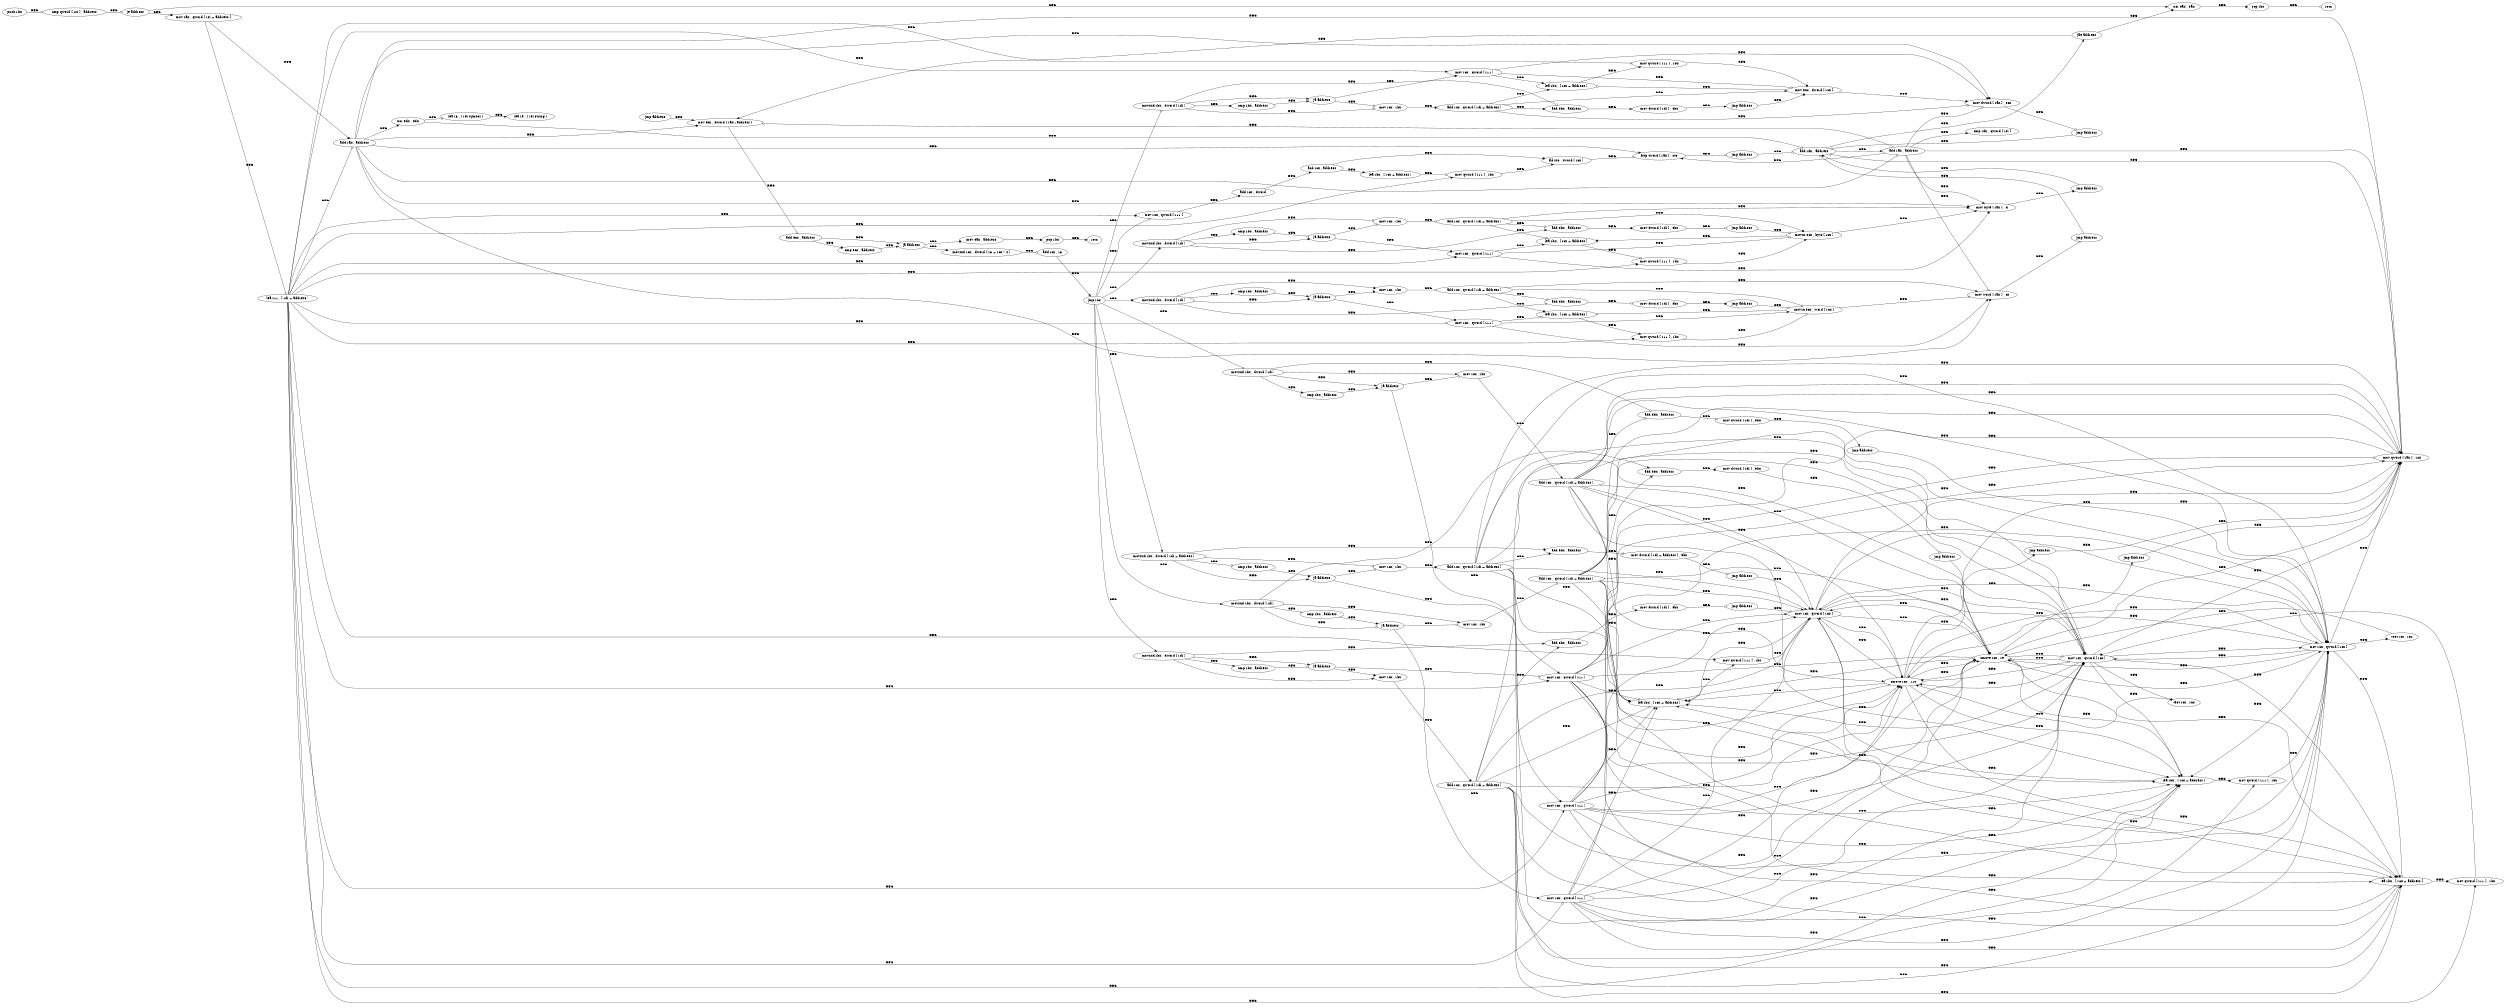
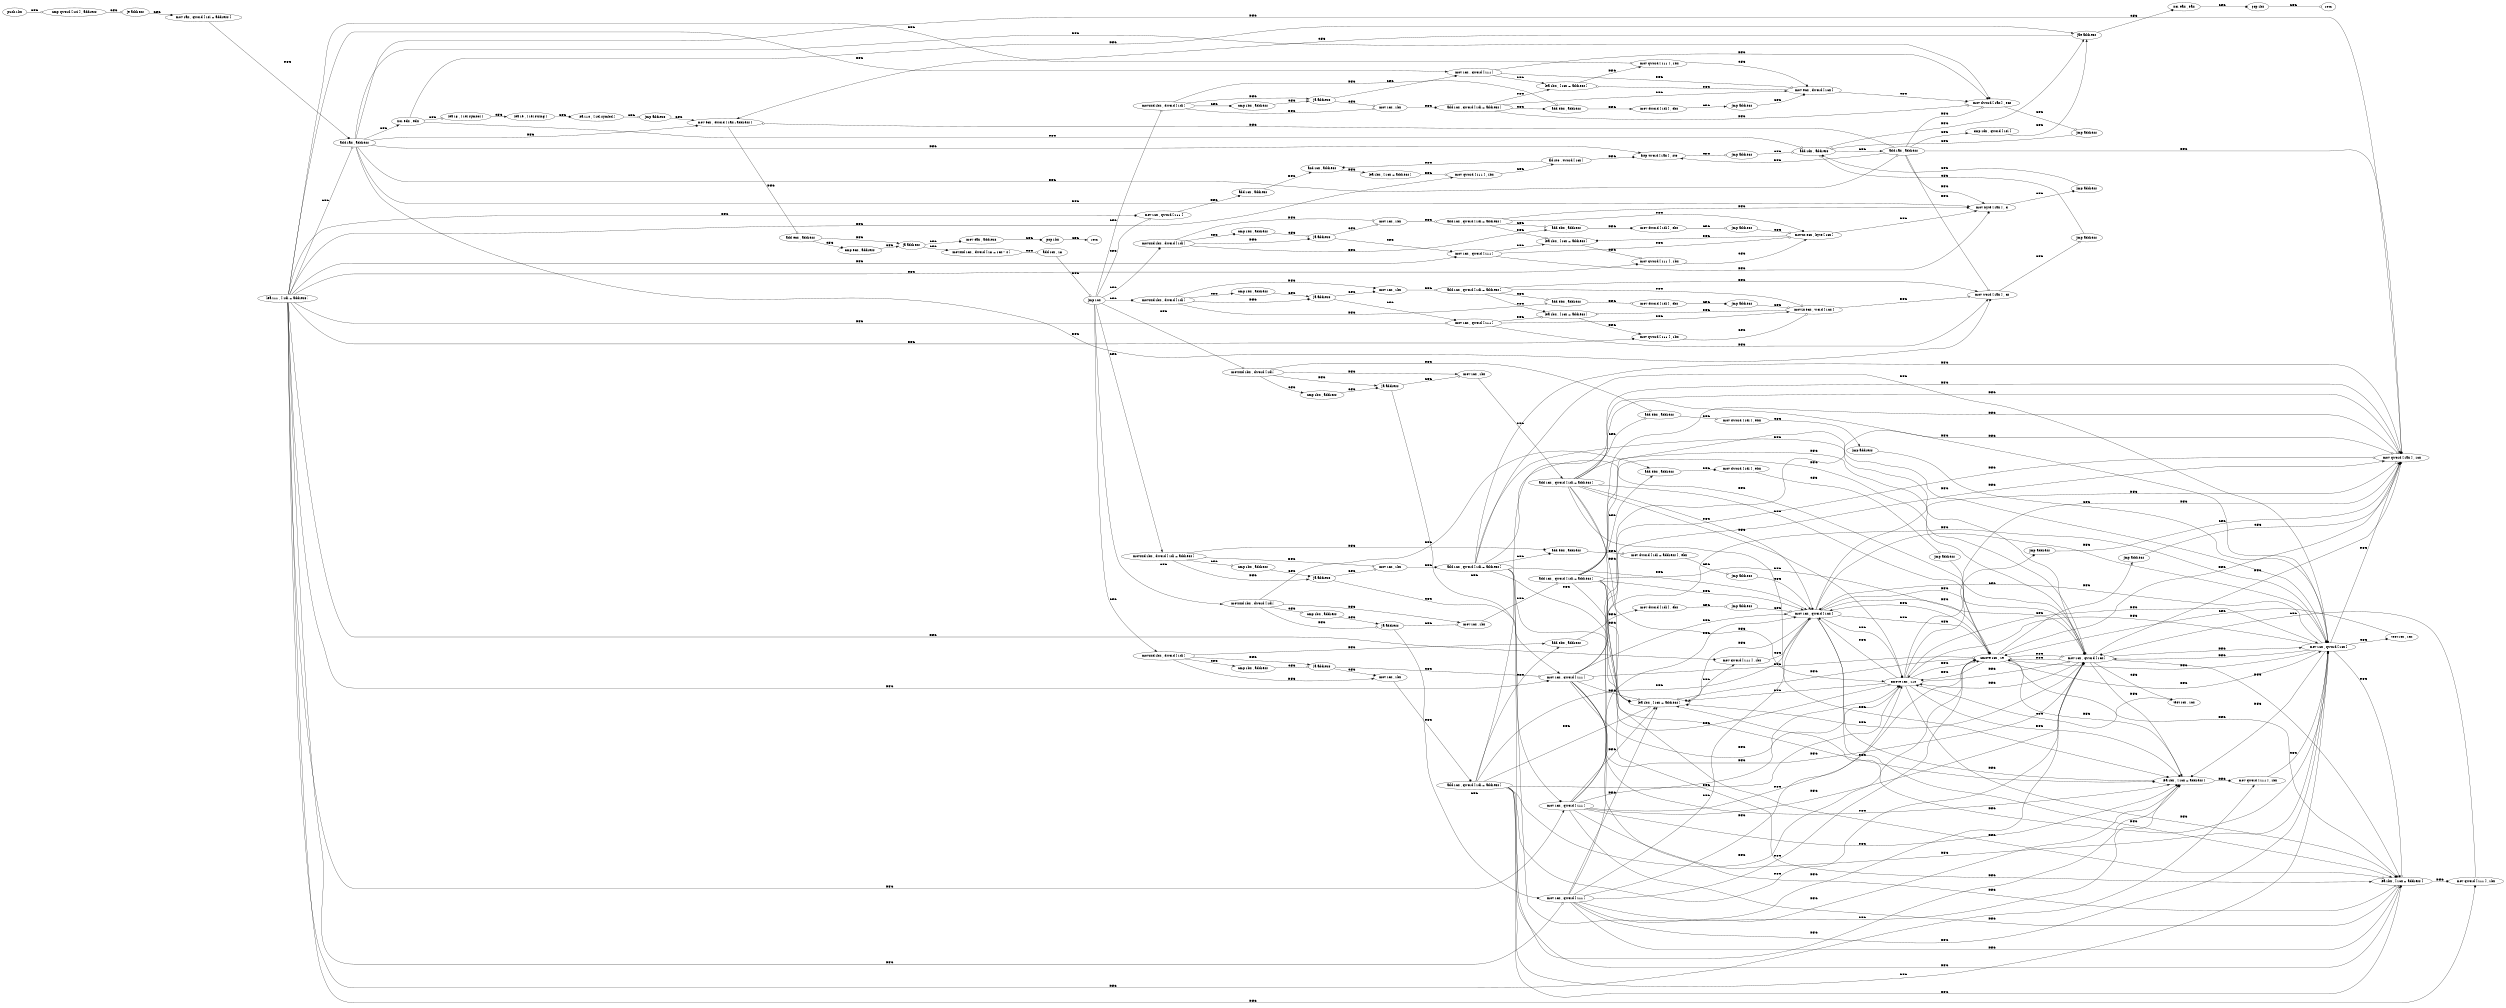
edge "je address" -> "xor eax , eax": removed, label "CFG"
edge "push rbx" -> "cmp qword [ rsi ] , address": label "DFG" -> "CFG"
edge "xor edx , edx" -> "jae address": added, label "DFG"
edge "mov ecx , dword [ rcx ]" -> "mov dword [ rax ] , ecx": label "DFG" -> "CFG"
edge "cmp rdx , qword [ rsi ]" -> "jae address": added, label "CFG"
node "lea r10 , [ rel symbol ]": added
edge "add rdx , address" -> "jae address": label "CFG" -> "DFG"
edge "and rcx , address" -> "fld st0 , tword [ rcx ]": reversed
edge "mov rax , qword [ rsi + address ]" -> "lea r11 , [ rdi + address ]": removed, label "CFG"
edge "fld st0 , tword [ rcx ]" -> "fstp tword [ rax ] , st0": arrowhead odot -> dot
edge "mov qword [ rax ] , rcx" -> "add rdx , address": removed, label "CFG"
node "add rcx , dword": label "add rcx , dword" -> "add rcx , address"
edge "add rcx , r8" -> "jmp rcx": arrowhead normal -> odot
edge "cmove rcx , r9" -> "mov qword [ rax ] , rcx": label "CFG" -> "DFG"
